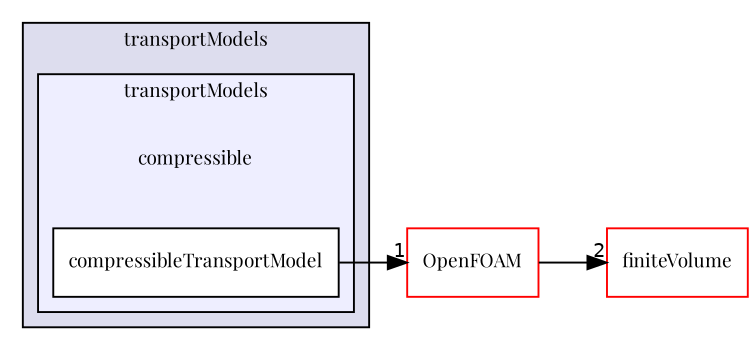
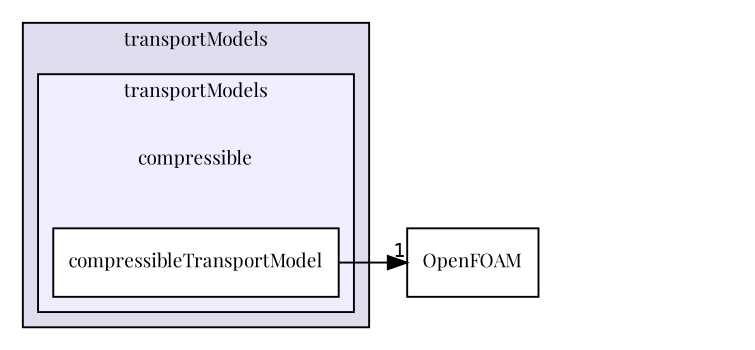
node "OpenFOAM": color red -> black
node "finiteVolume": removed
